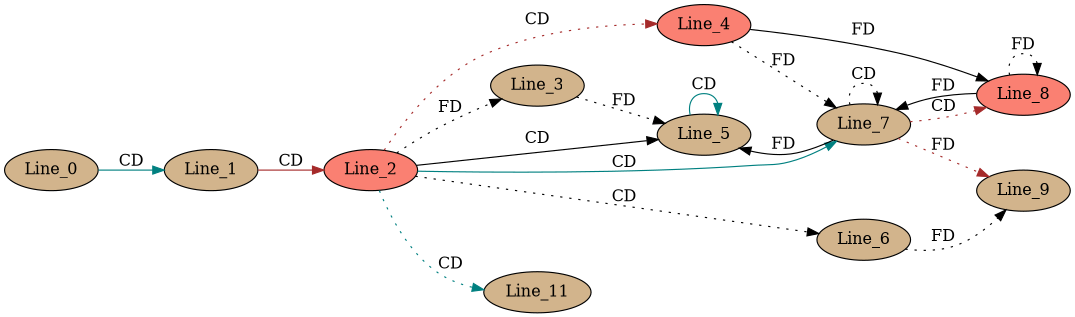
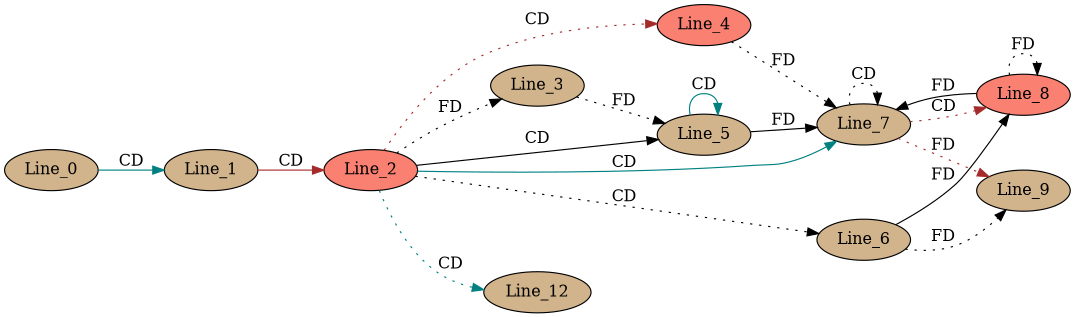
edge "Line_4" -> "Line_8": now "Line_6" -> "Line_8"
edge "Line_7" -> "Line_5": reversed
node "Line_11": label "Line_11" -> "Line_12"
